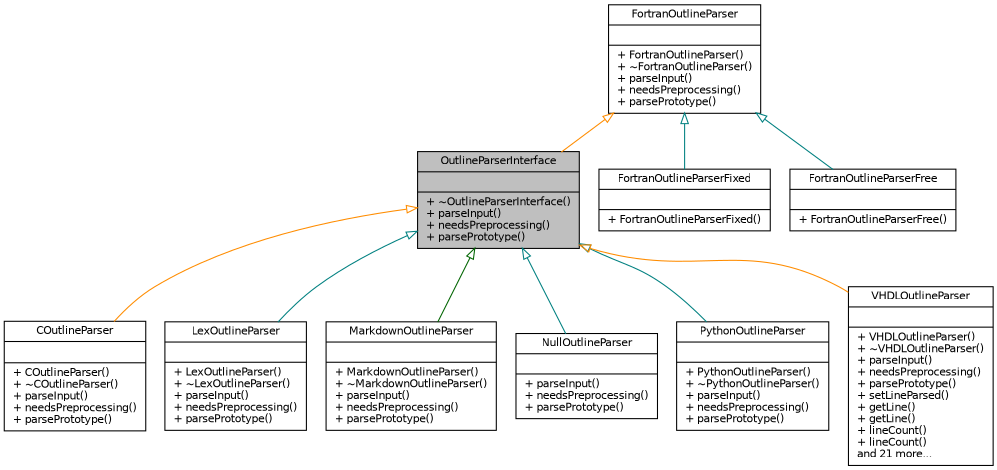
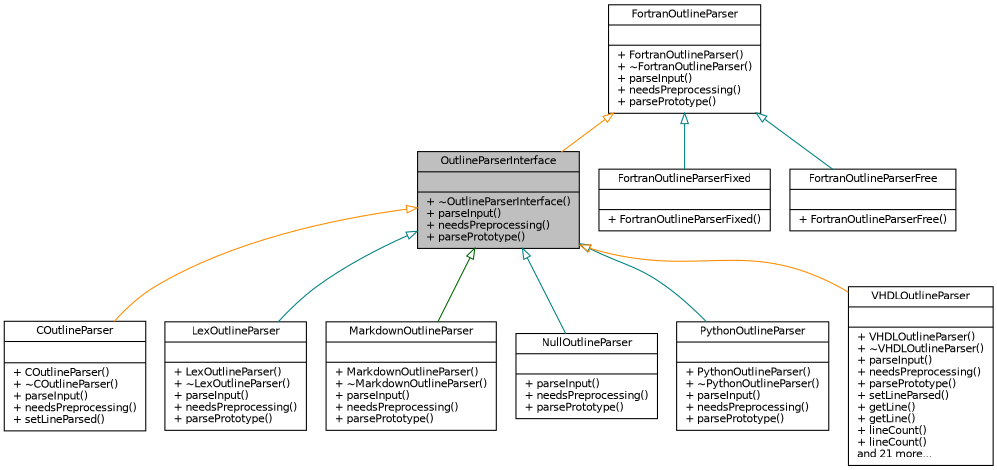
node "COutlineParser": text "+ parsePrototype()" -> "+ setLineParsed()"
